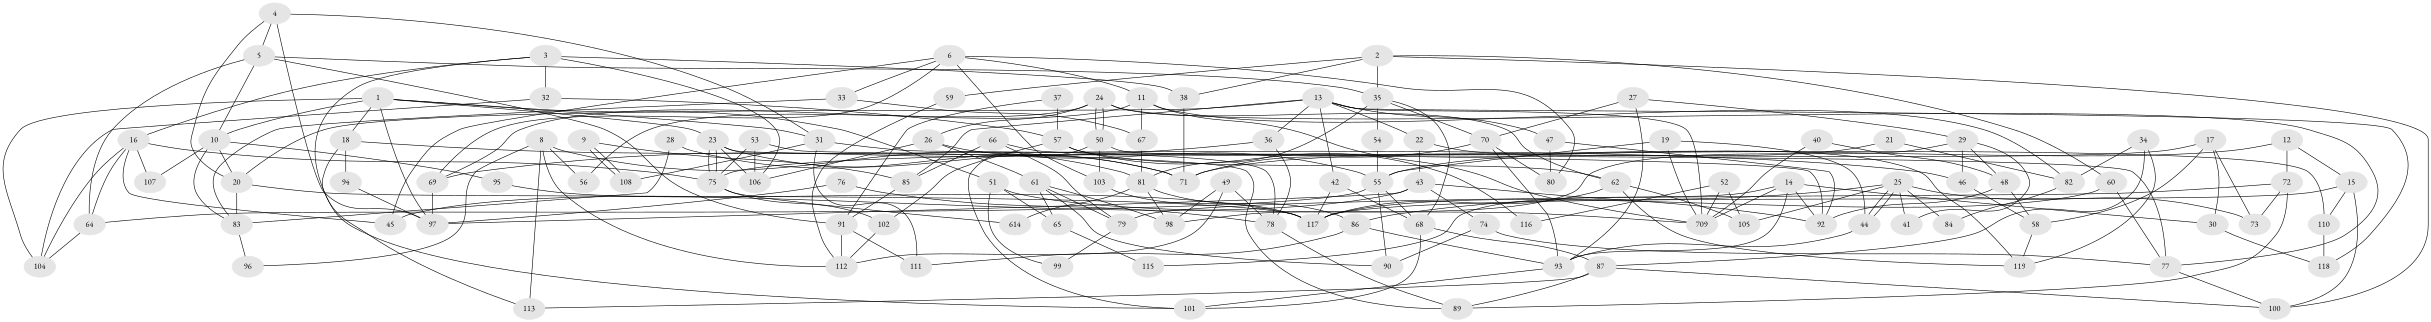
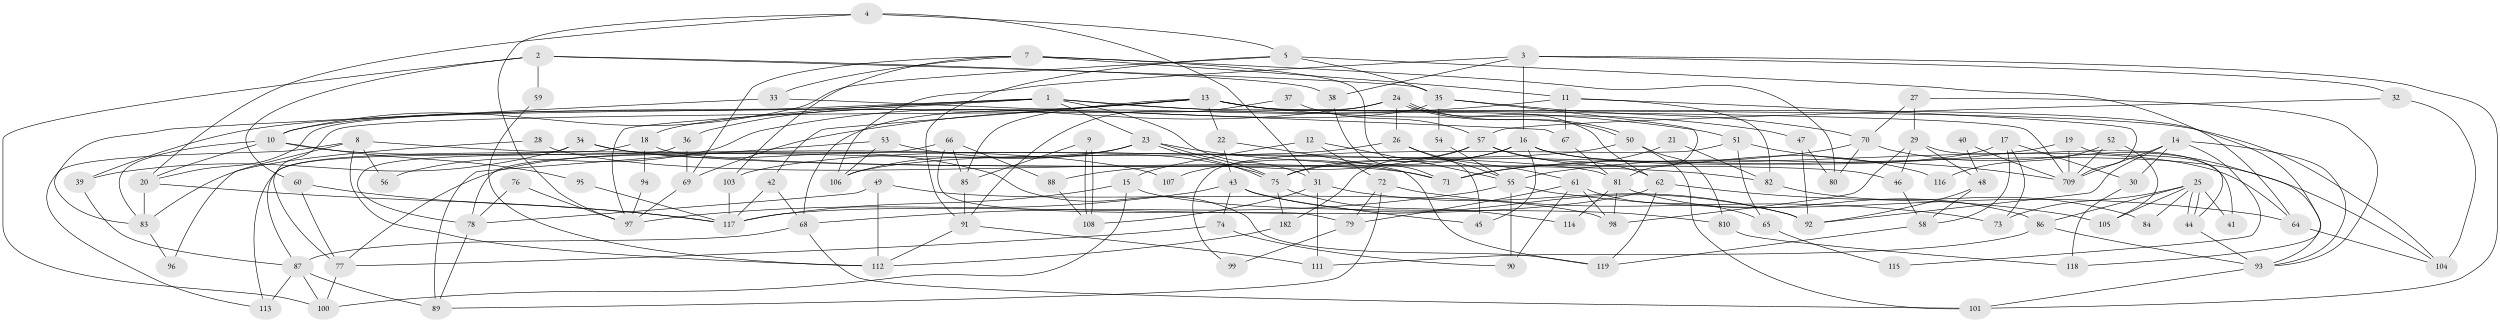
node "6": label "6" -> "7"
node "39": added
node "88": added
node "102": label "102" -> "182"
node "614": label "614" -> "114"
node "110": label "110" -> "810"
